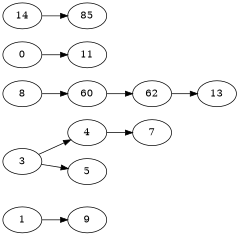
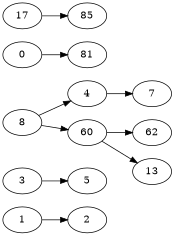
node "14": label "14" -> "17"
node "11": label "11" -> "81"
edge "62" -> "13": now "60" -> "13"
edge "3" -> "4": now "8" -> "4"
node "9": label "9" -> "2"
